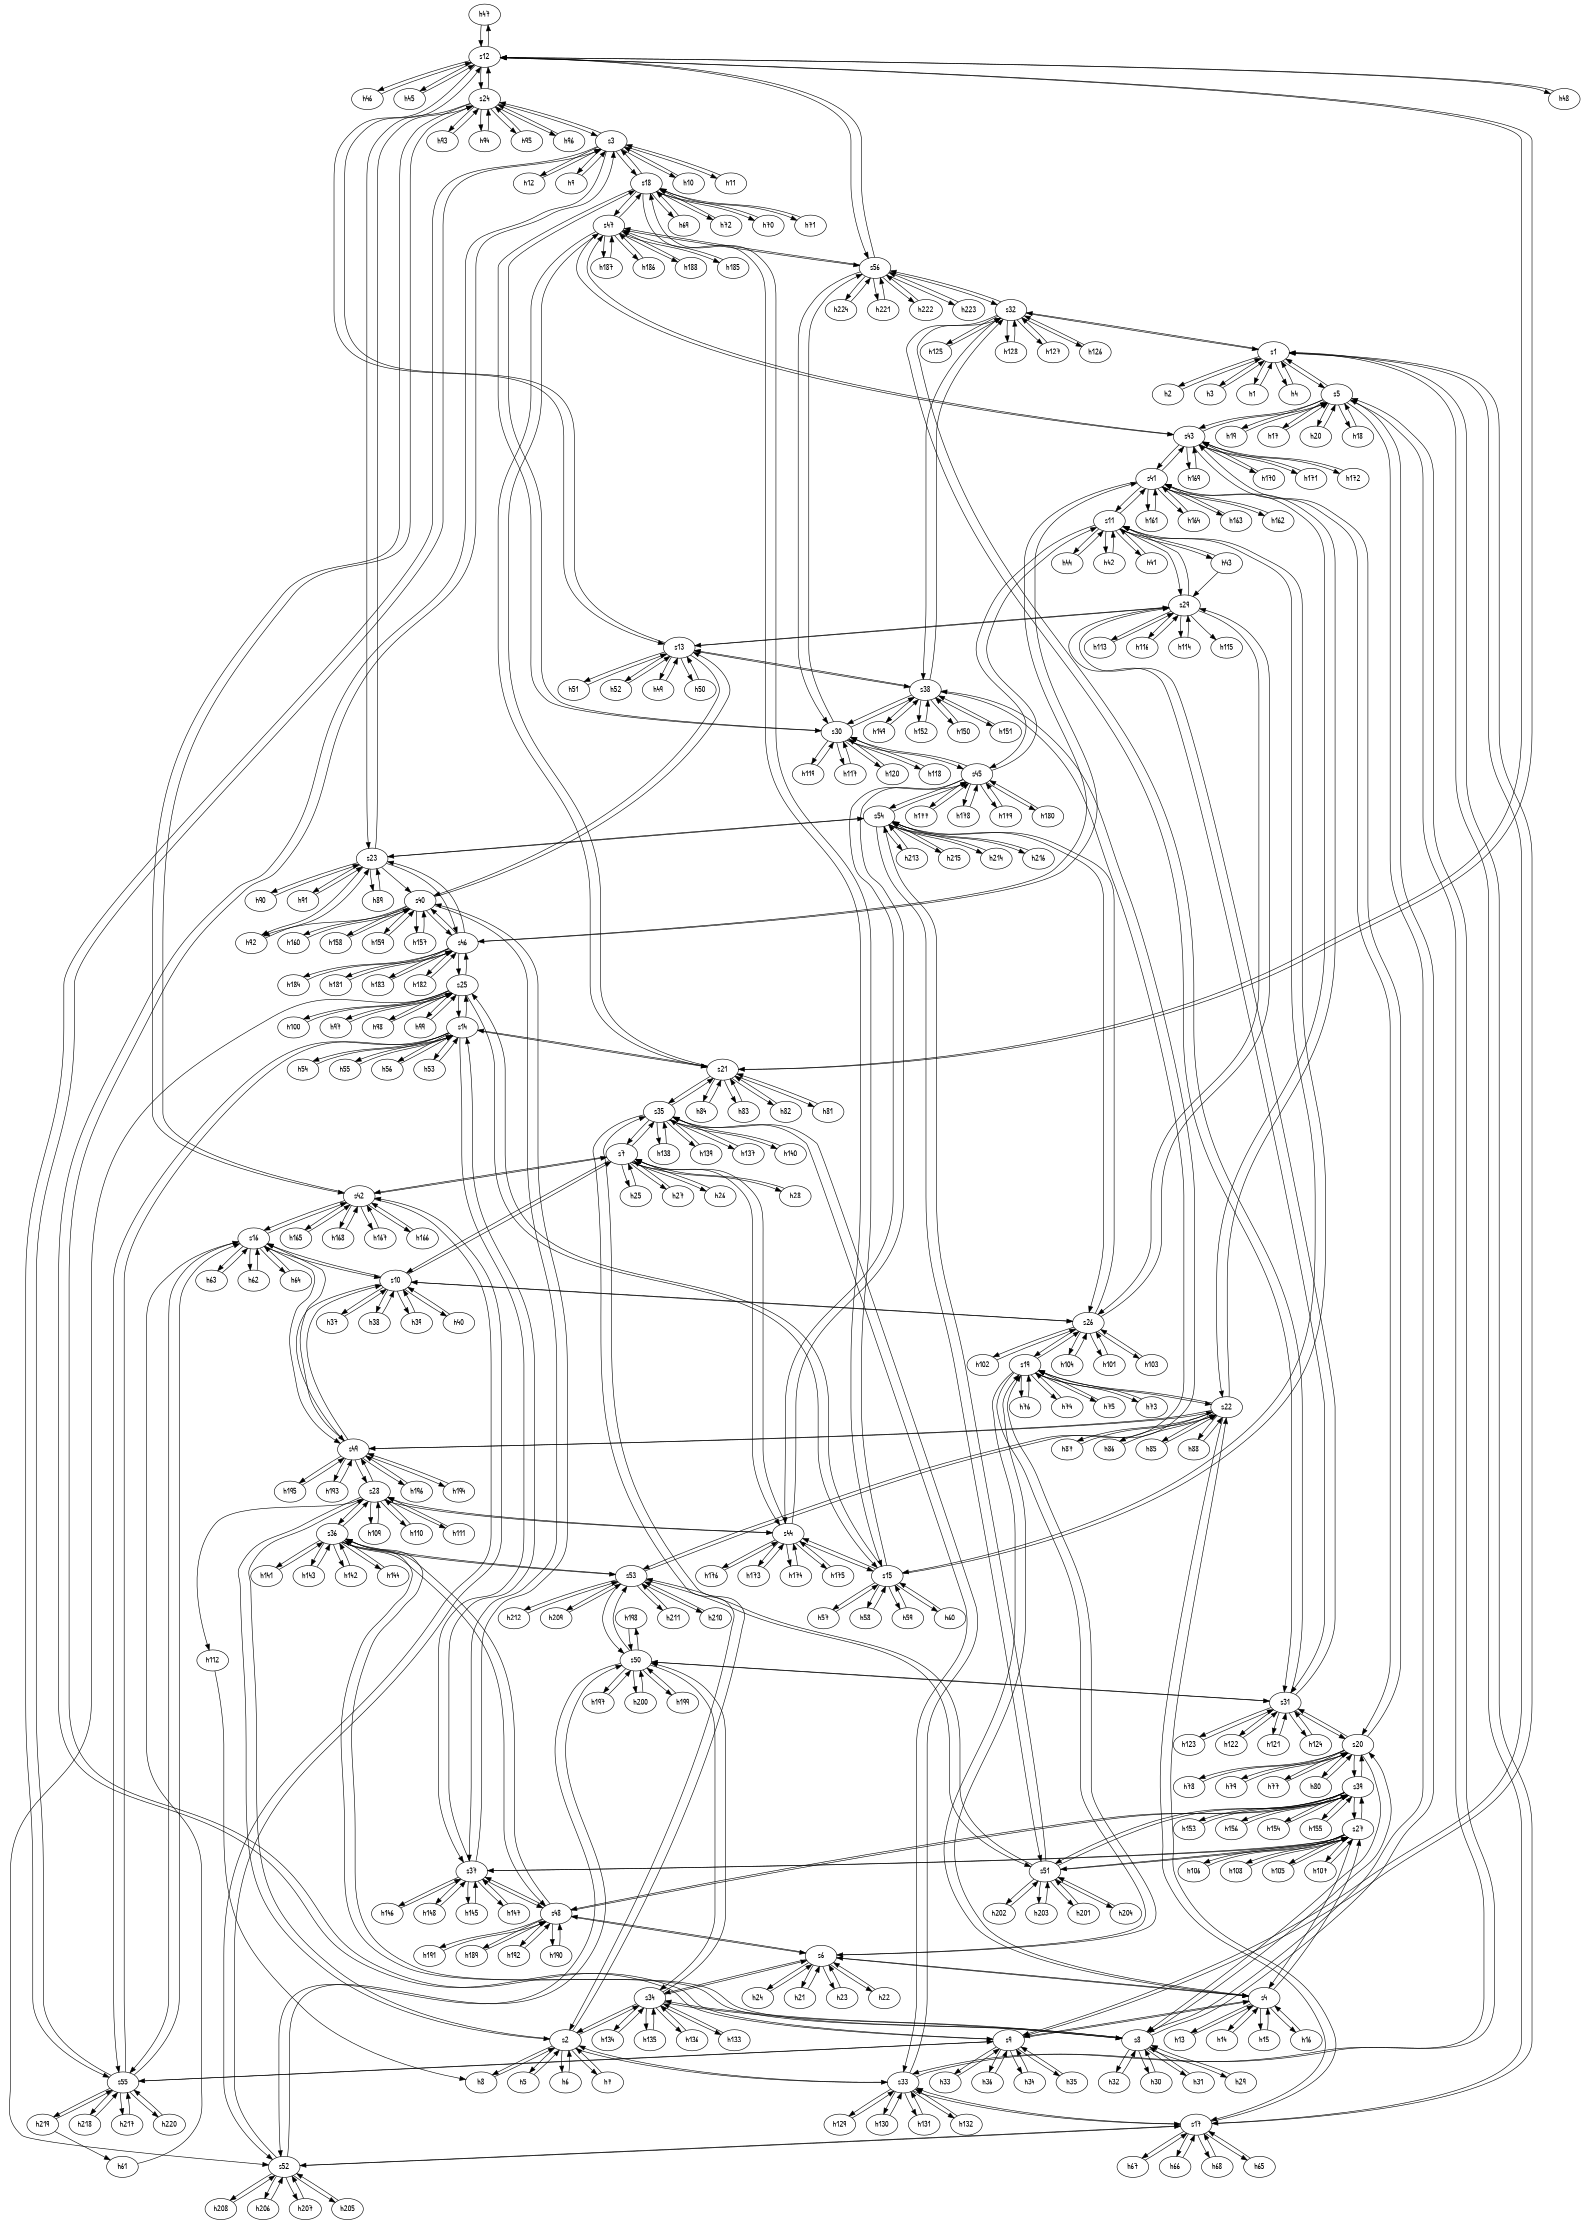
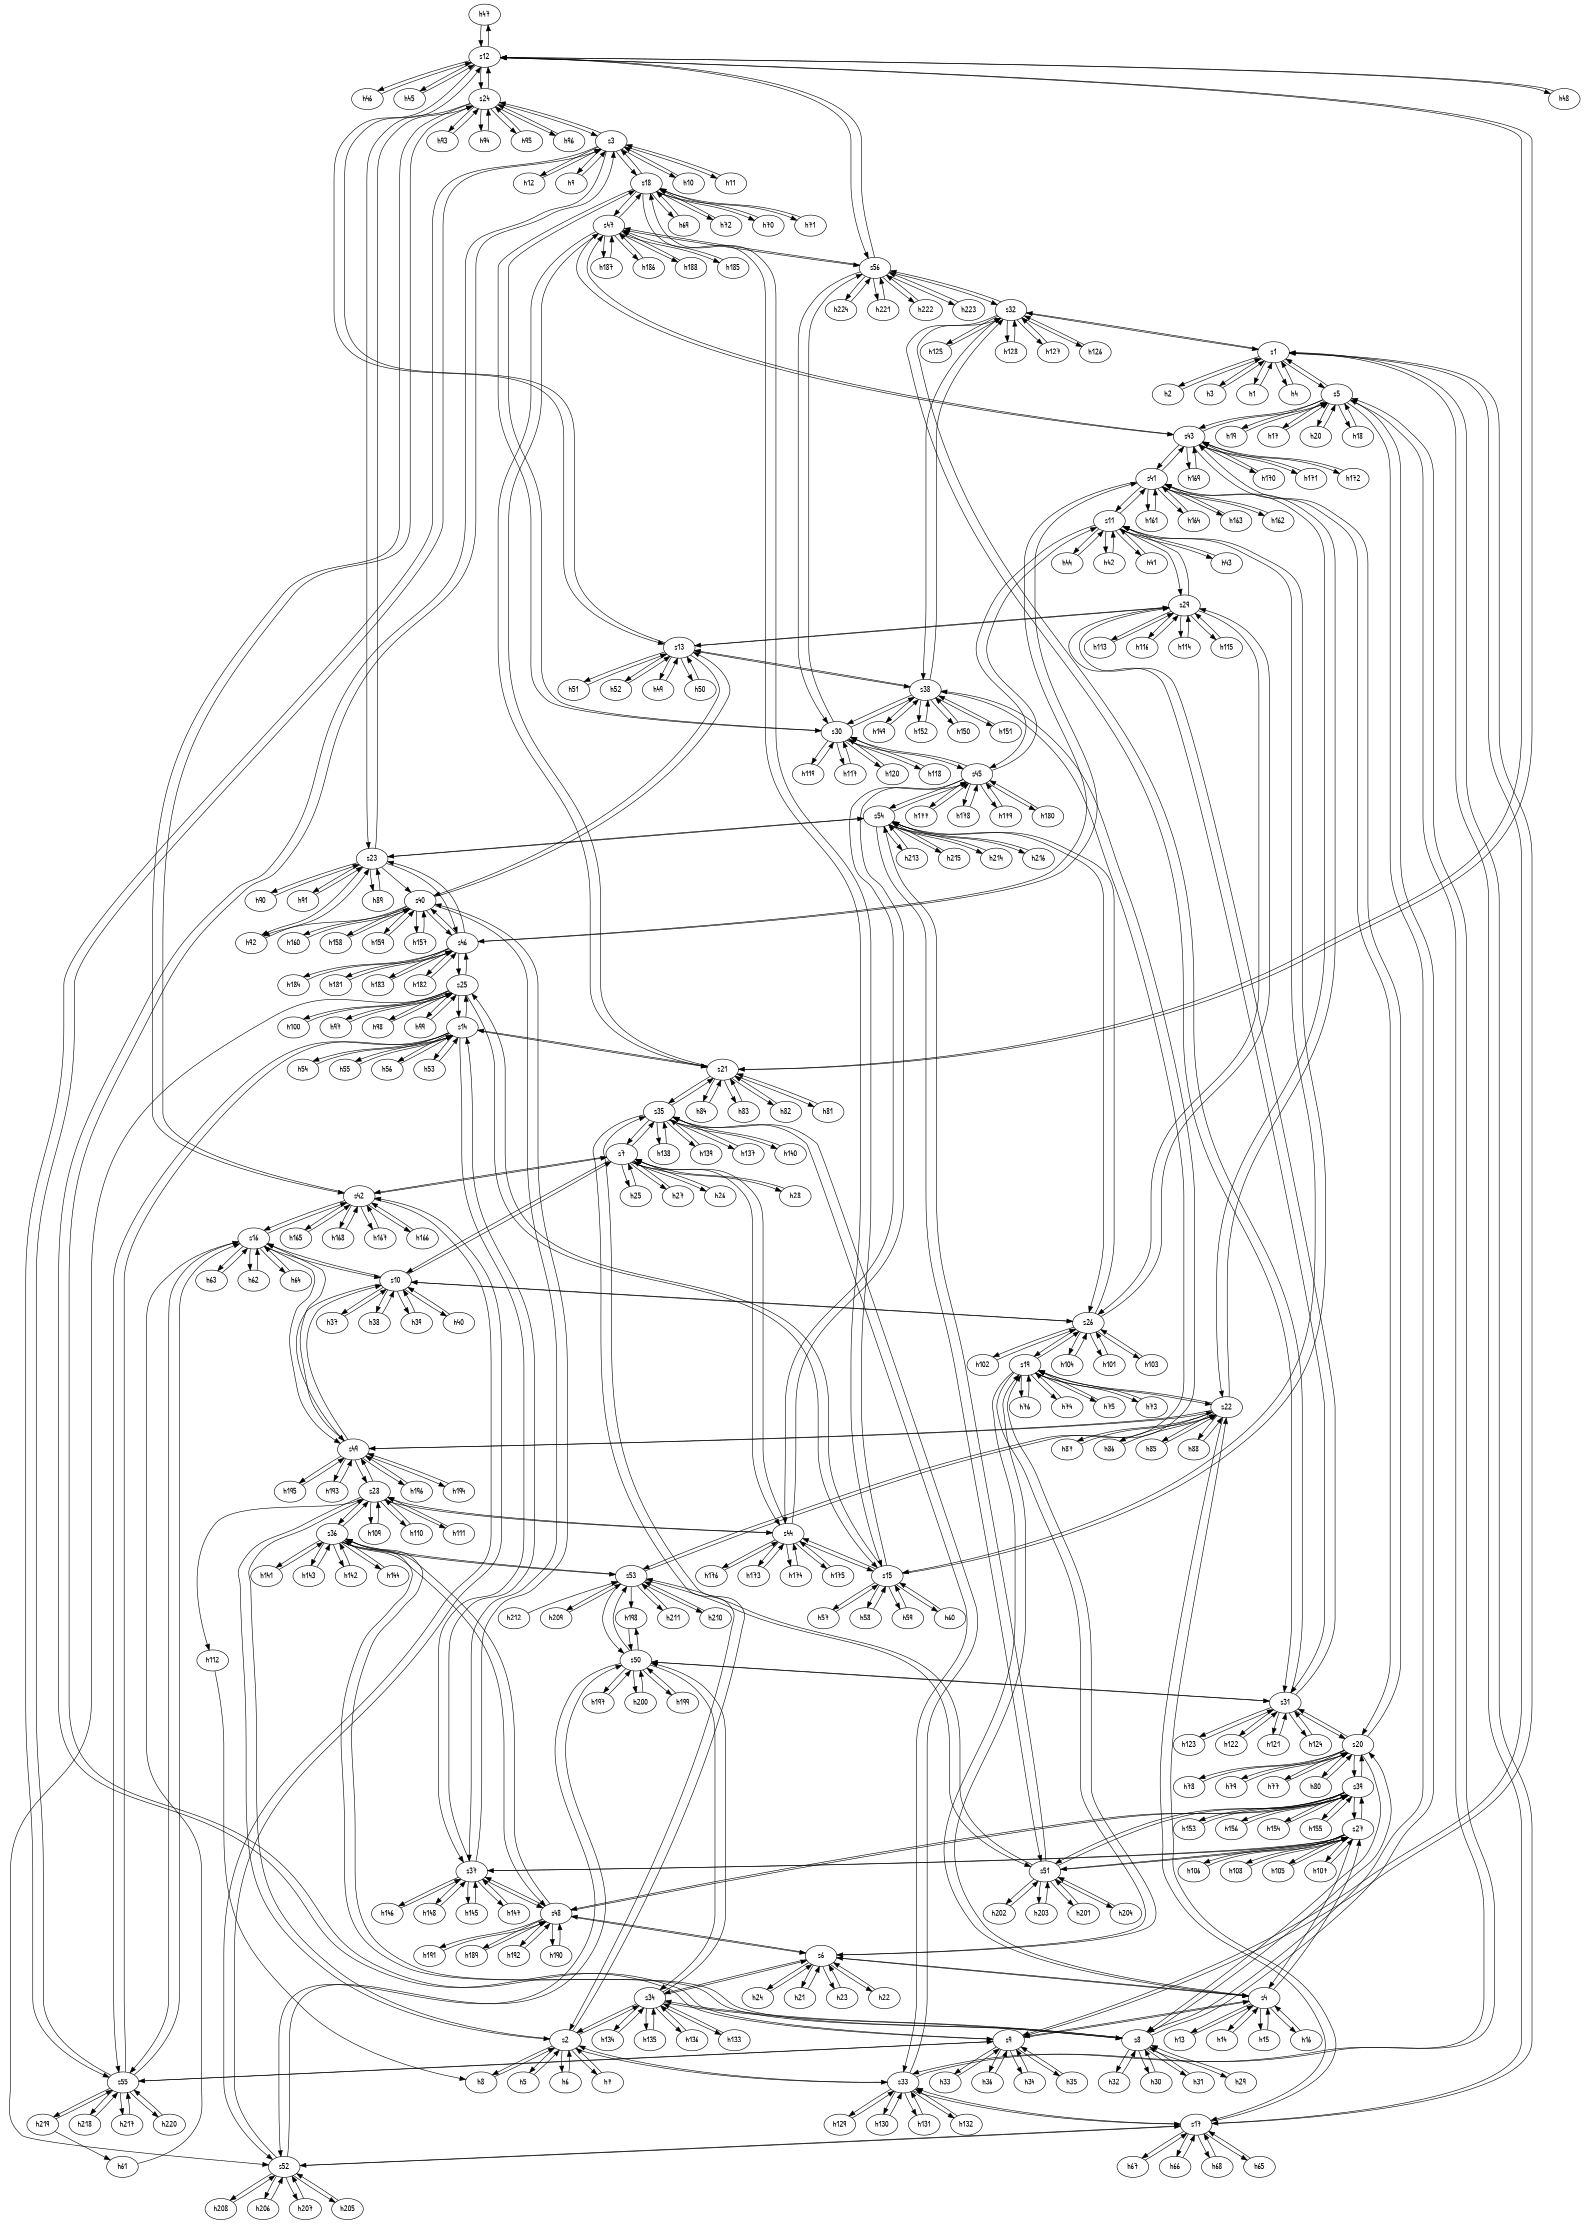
edge "h43" -> "s29": now "h115" -> "s29"
edge "s53" -> "h212": now "s53" -> "h198"
